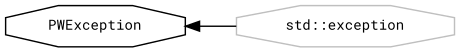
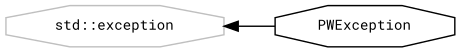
edge "std::exception" -> "PWException": reversed
